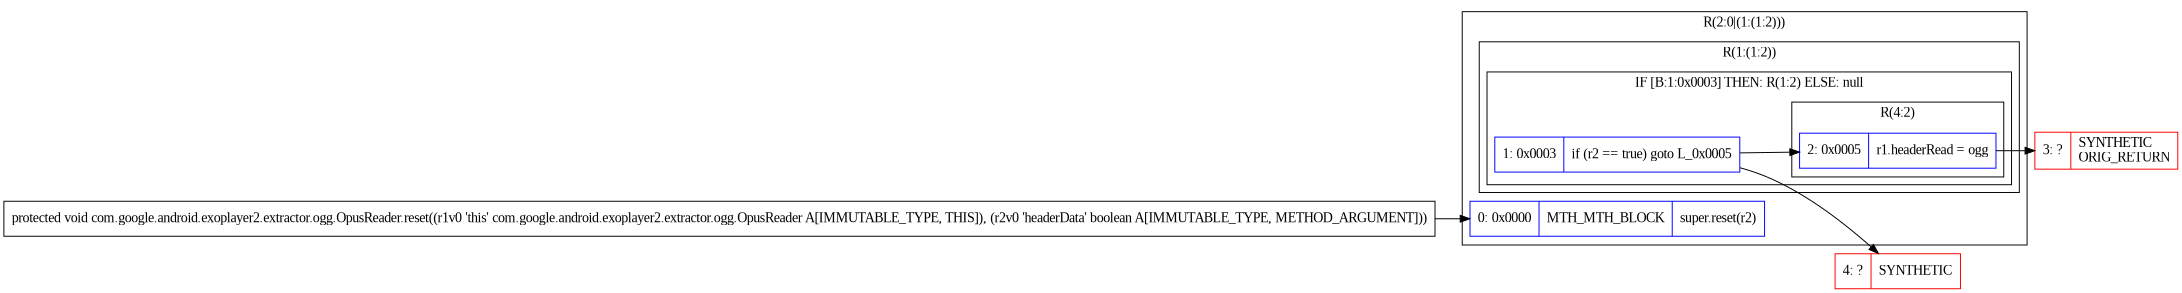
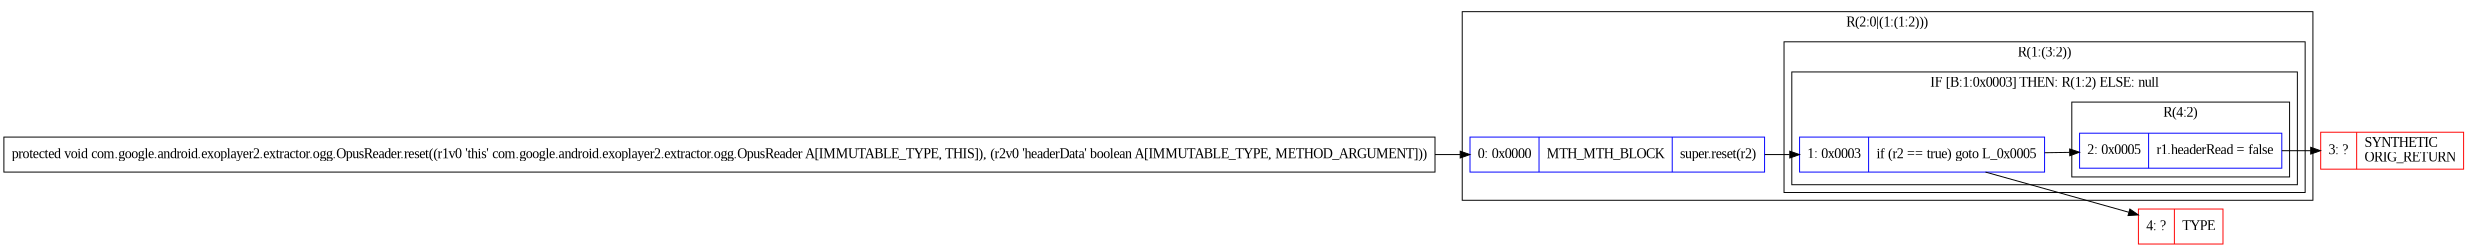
cluster "R(1:(1:2))": label "R(1:(1:2))" -> "R(1:(3:2))"
node "2: 0x0005": text "r1.headerRead = ogg" -> "r1.headerRead = false"
edge "0: 0x0000" -> "1: 0x0003": added
node "4: ?": text "SYNTHETIC" -> "TYPE"
